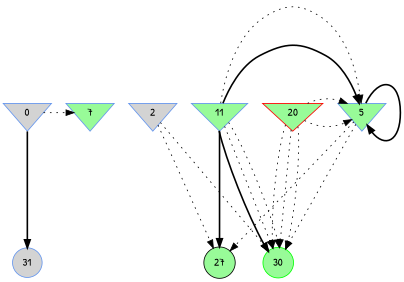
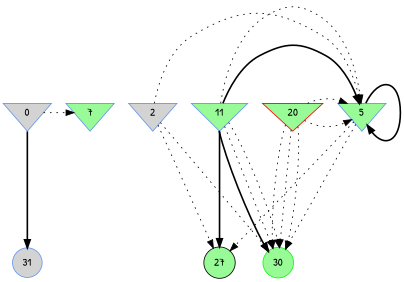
edge "2" -> "5": added
